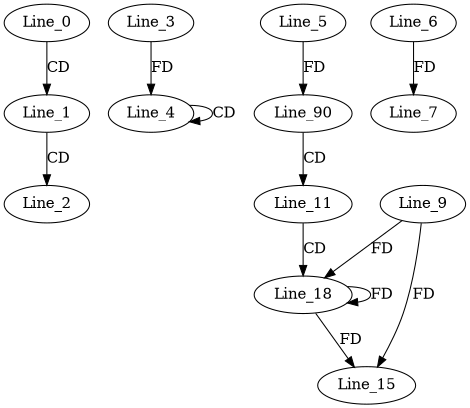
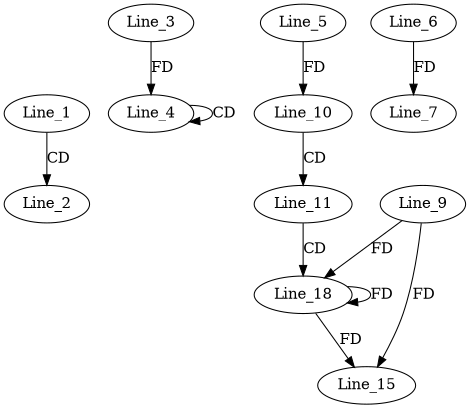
node "Line_0": removed
node "Line_90": label "Line_90" -> "Line_10"
